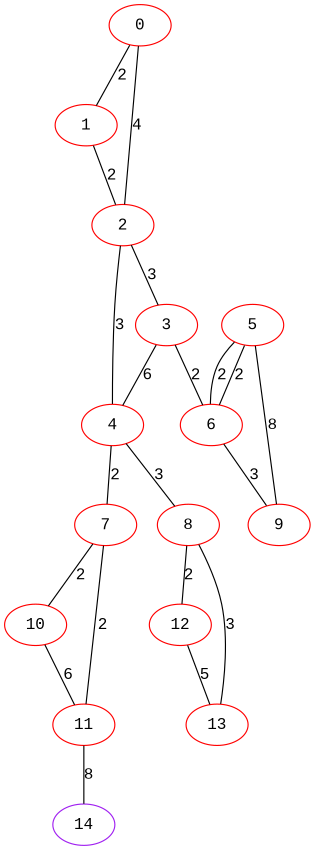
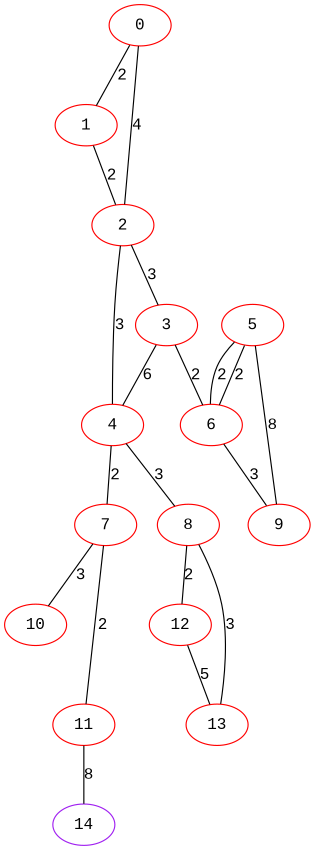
edge "7" -- "10": label "2" -> "3"
edge "10" -- "11": removed, label "6"
